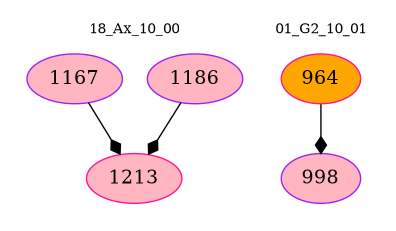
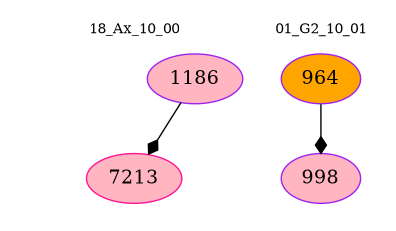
node "1167": removed
node "964": color deeppink -> purple
node "1213": label "1213" -> "7213"
